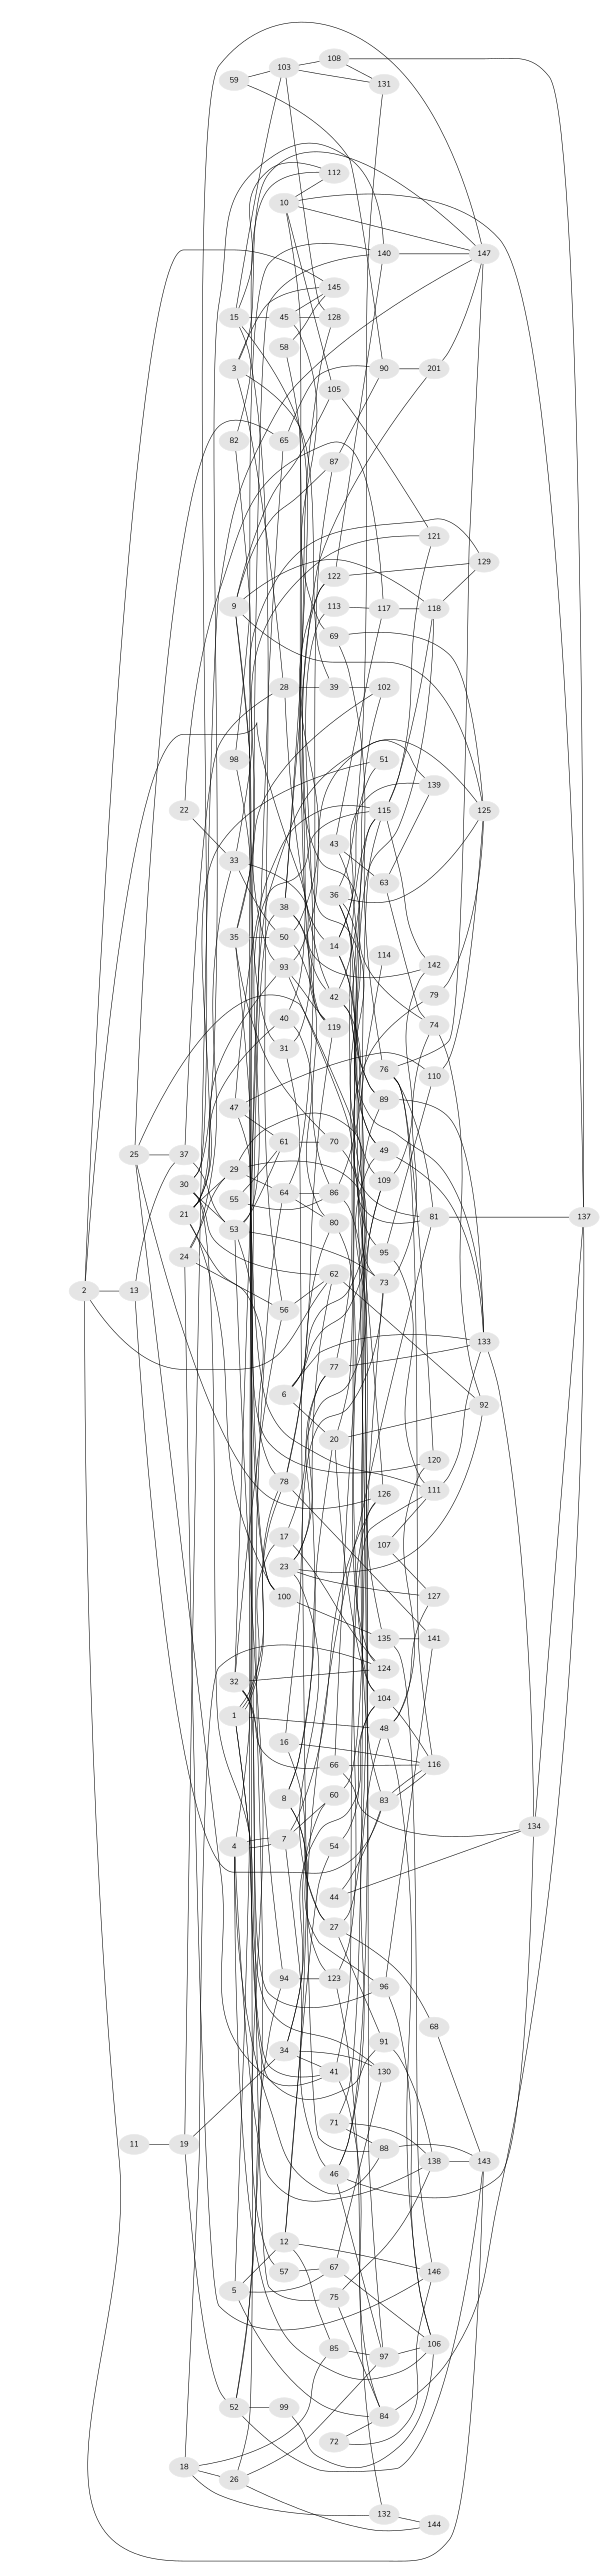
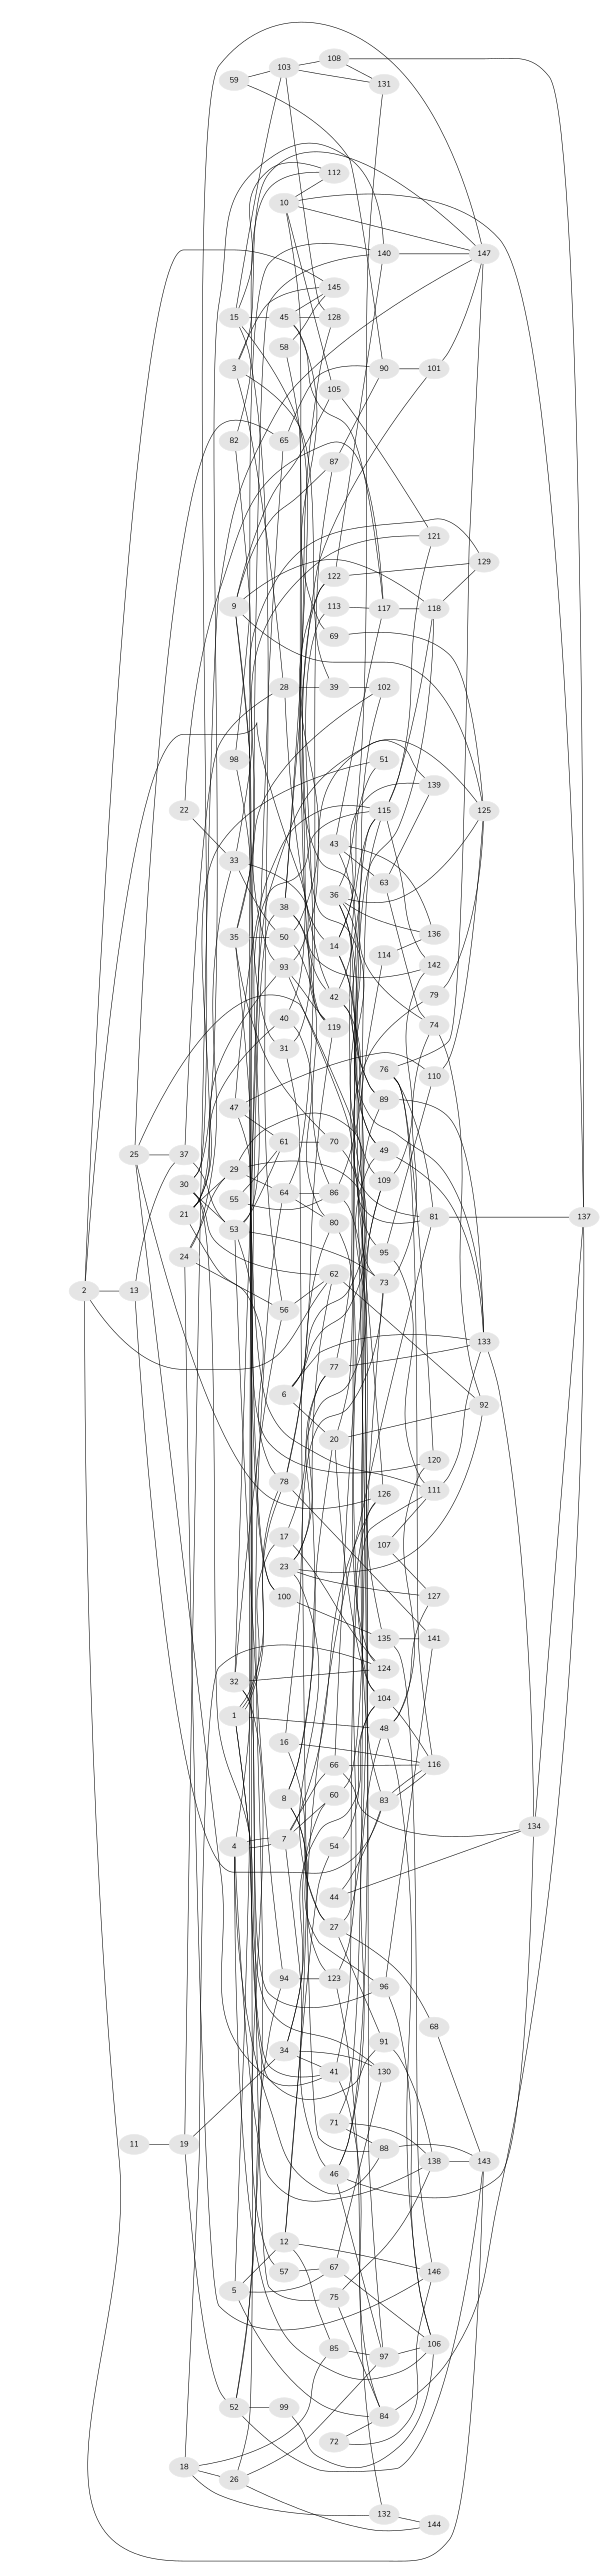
node "201": label "201" -> "101"
edge "45" -- "117": added
node "136": added
edge "69" -- "76": removed
edge "21" -- "100": removed
edge "32" -- "66": now "7" -- "66"
